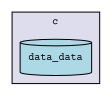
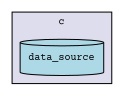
node "data_data": label "data_data" -> "data_source"
